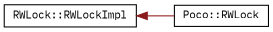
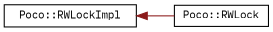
node "RWLock::RWLockImpl": label "RWLock::RWLockImpl" -> "Poco::RWLockImpl"
